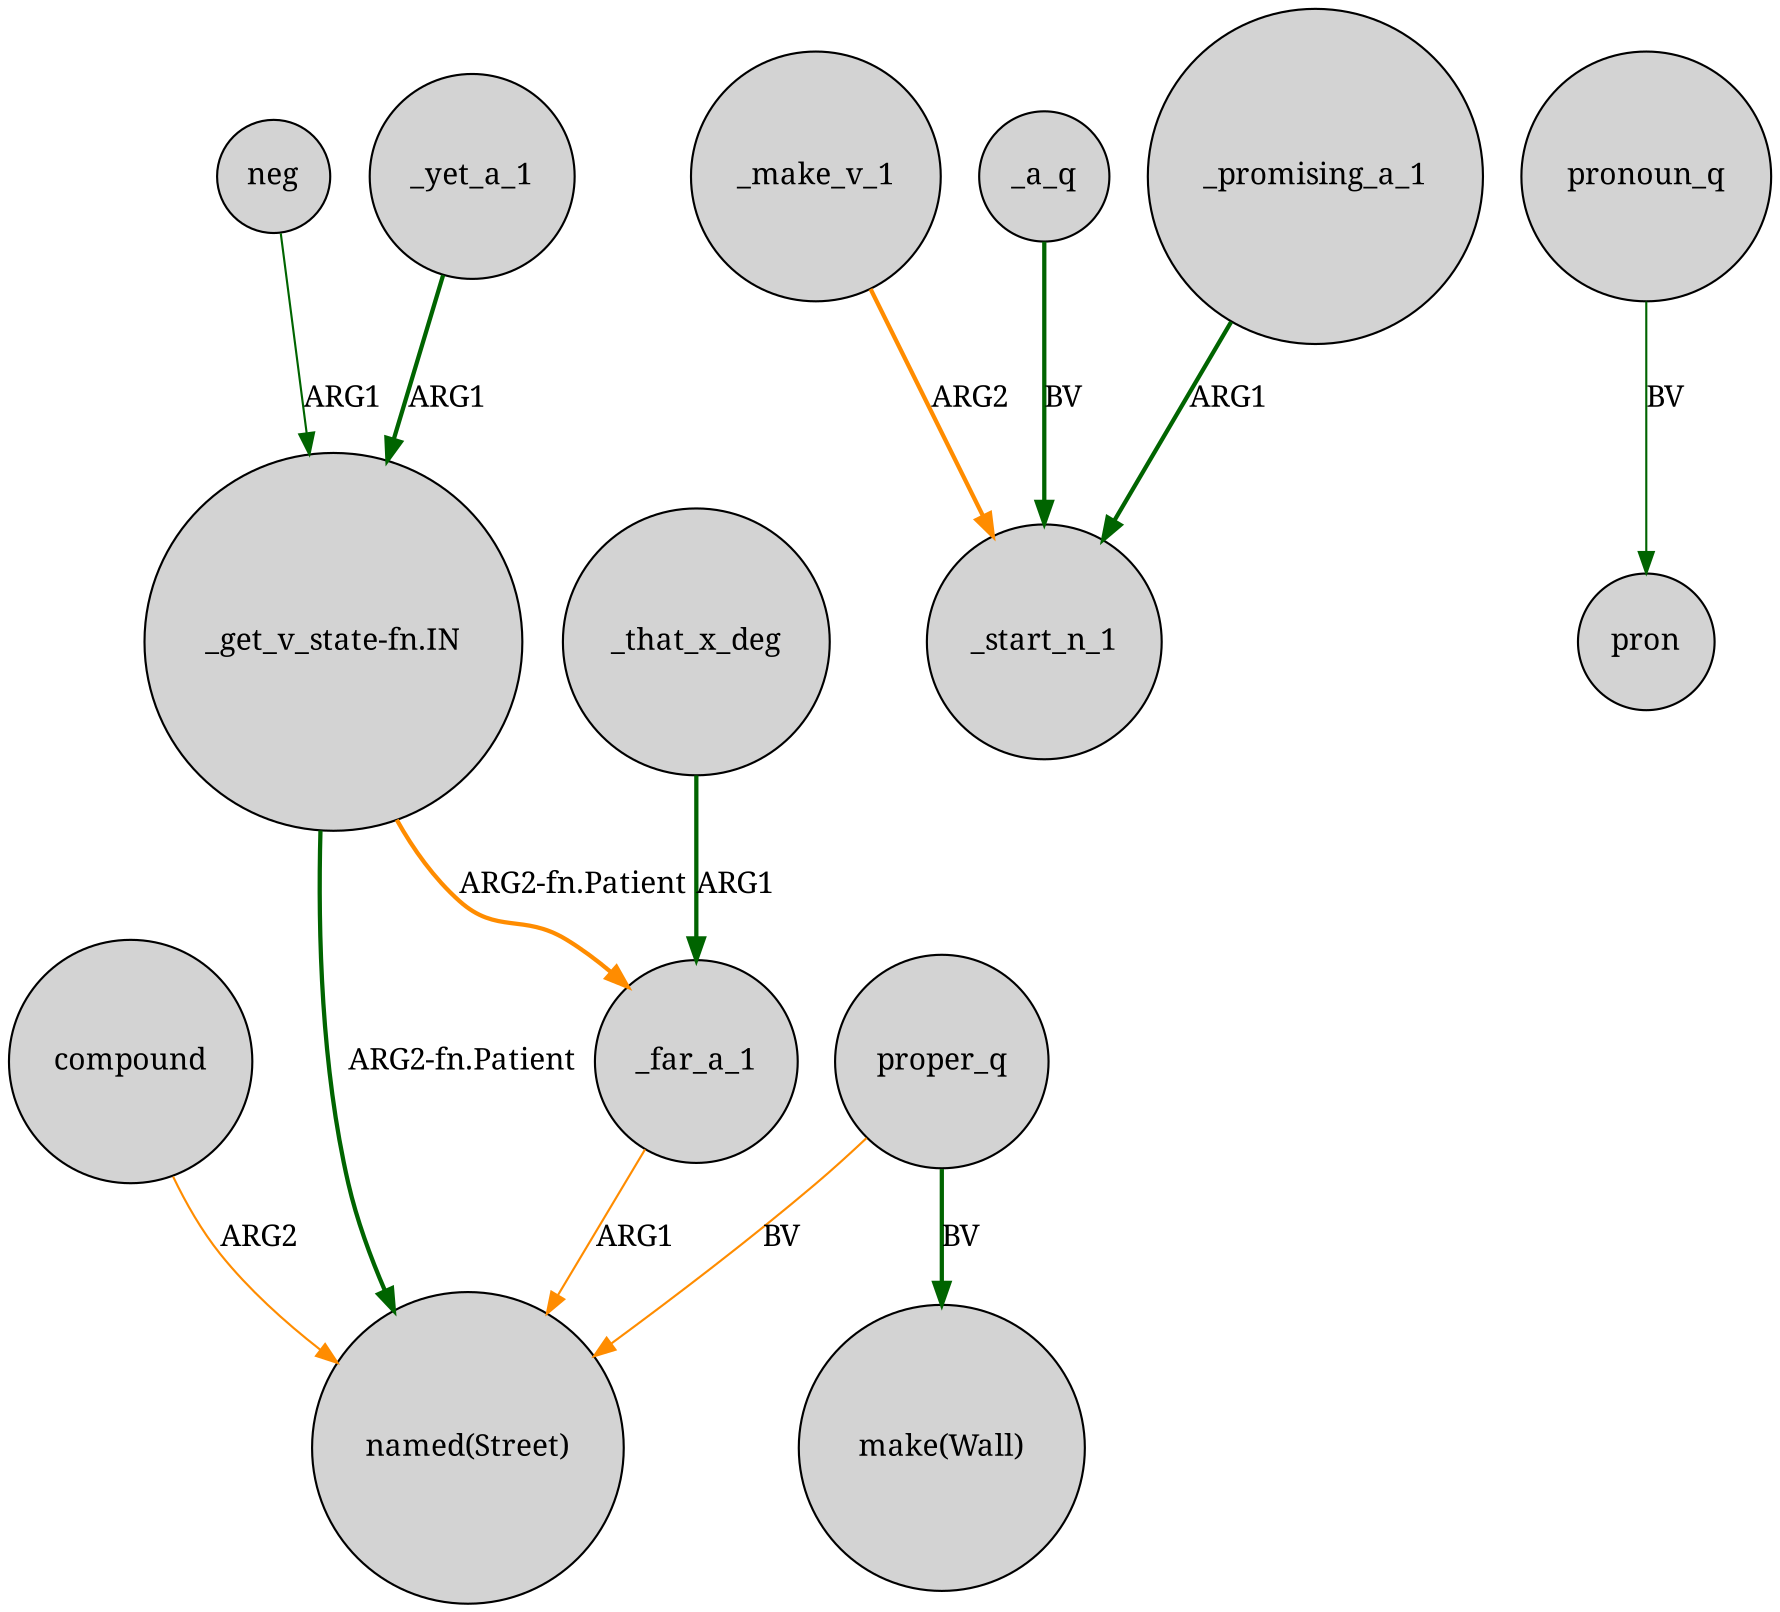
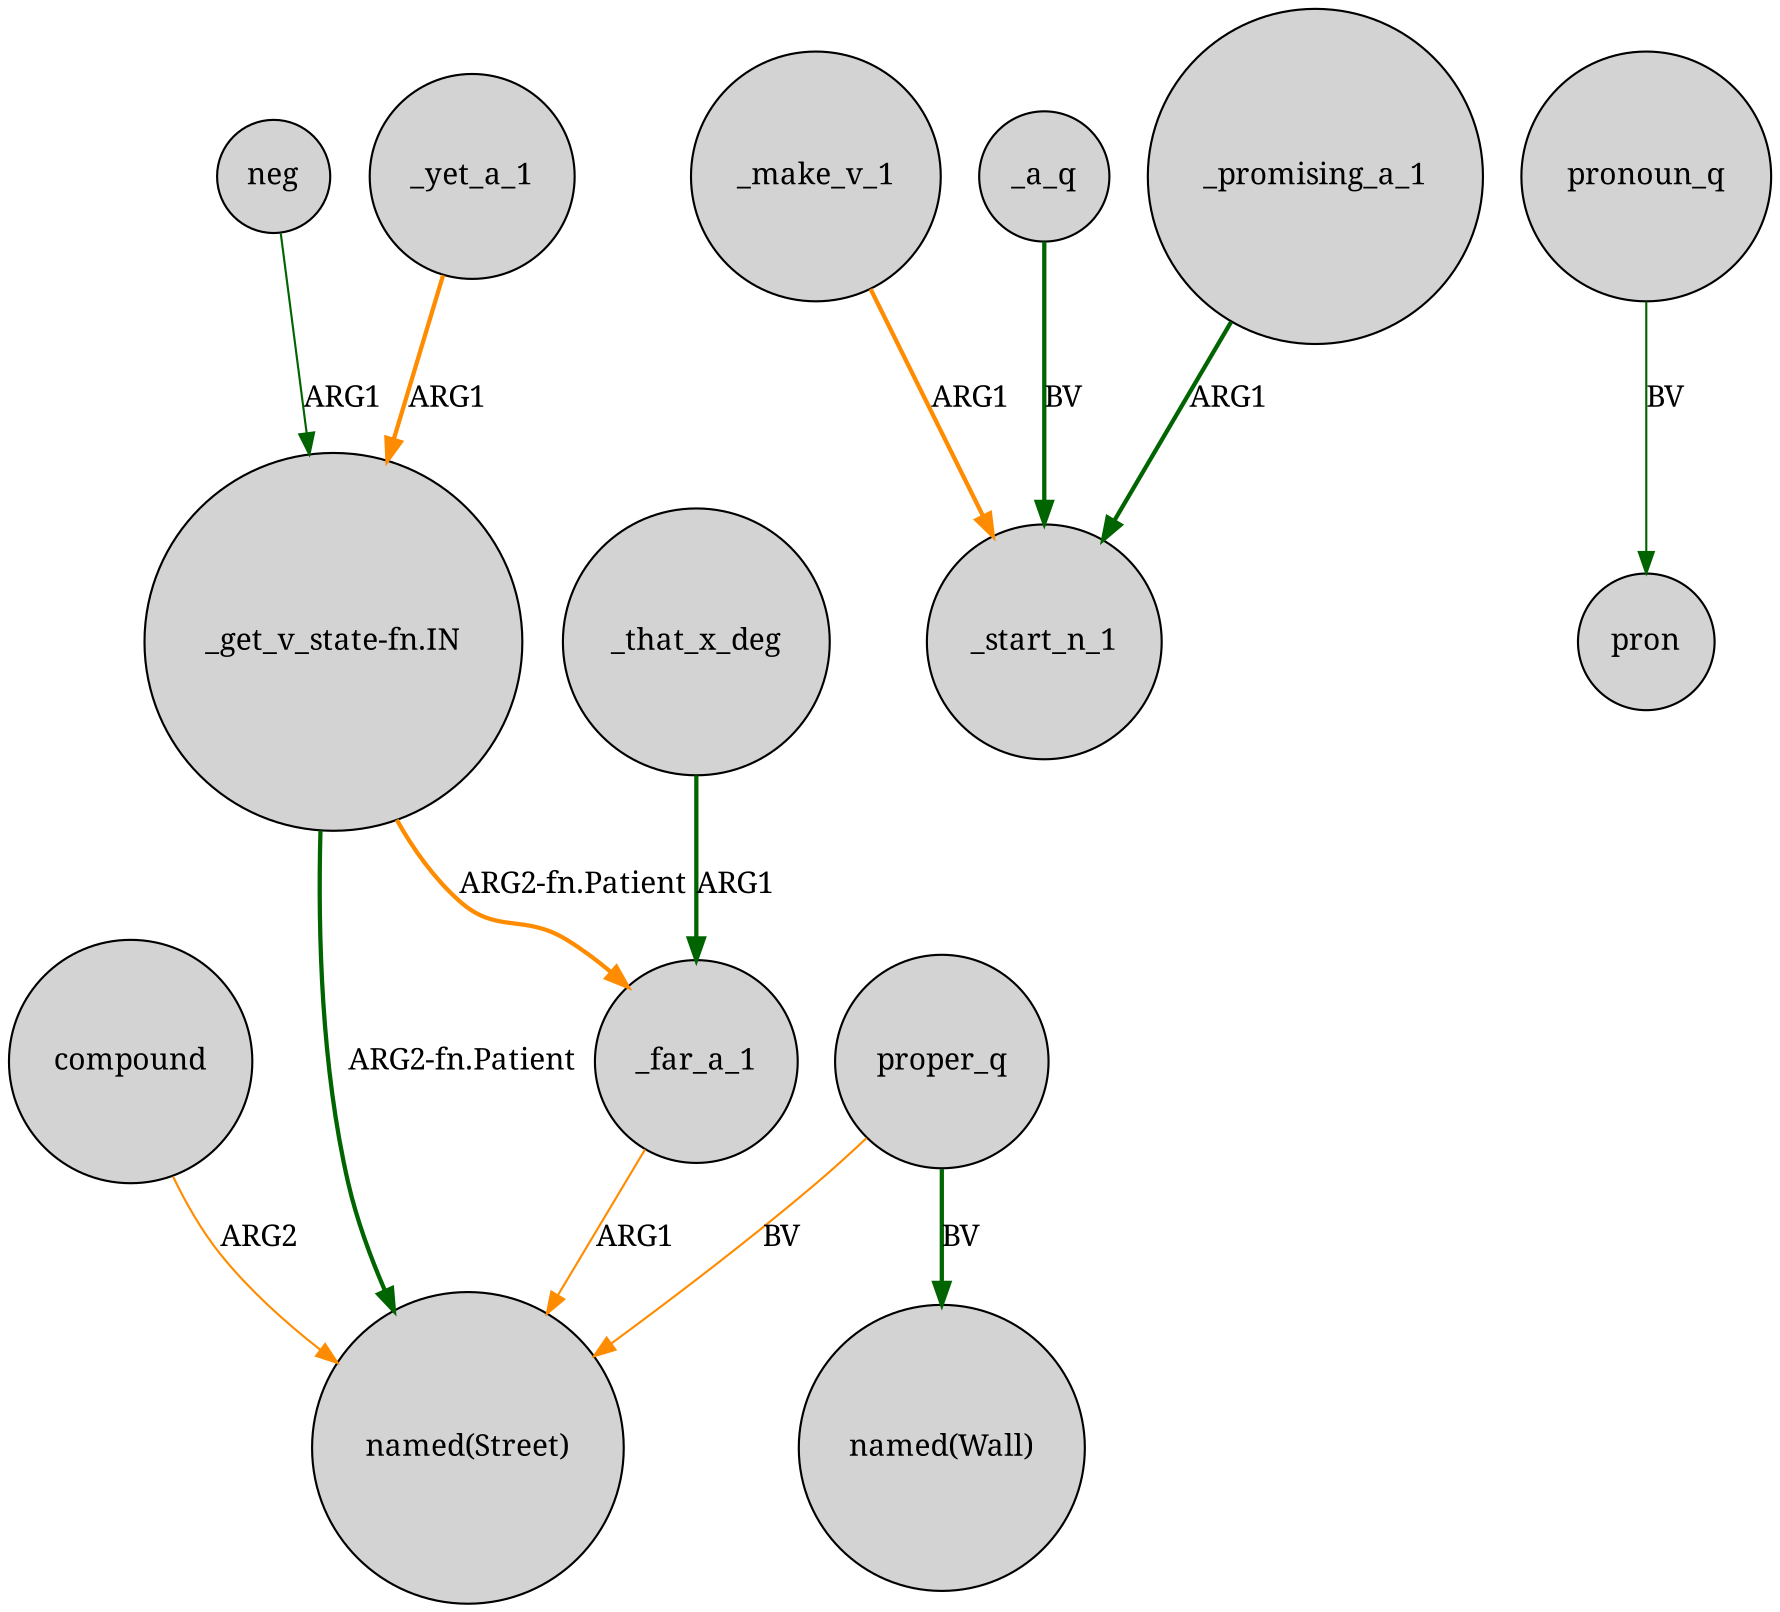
edge "_yet_a_1" -> "_get_v_state-fn.IN": color darkgreen -> darkorange
edge "_make_v_1" -> "_start_n_1": label "ARG2" -> "ARG1"
node "make(Wall)": label "make(Wall)" -> "named(Wall)"
